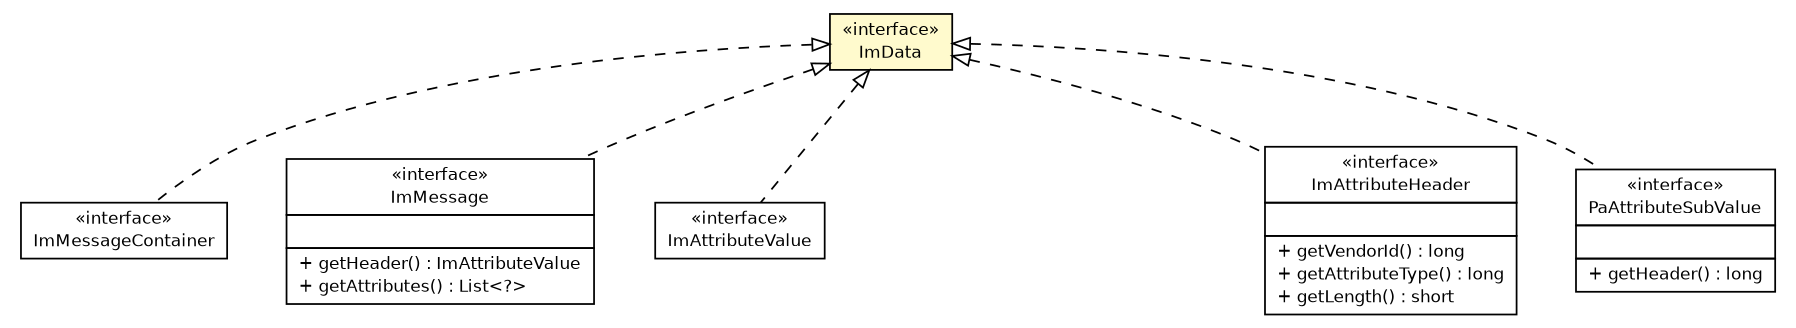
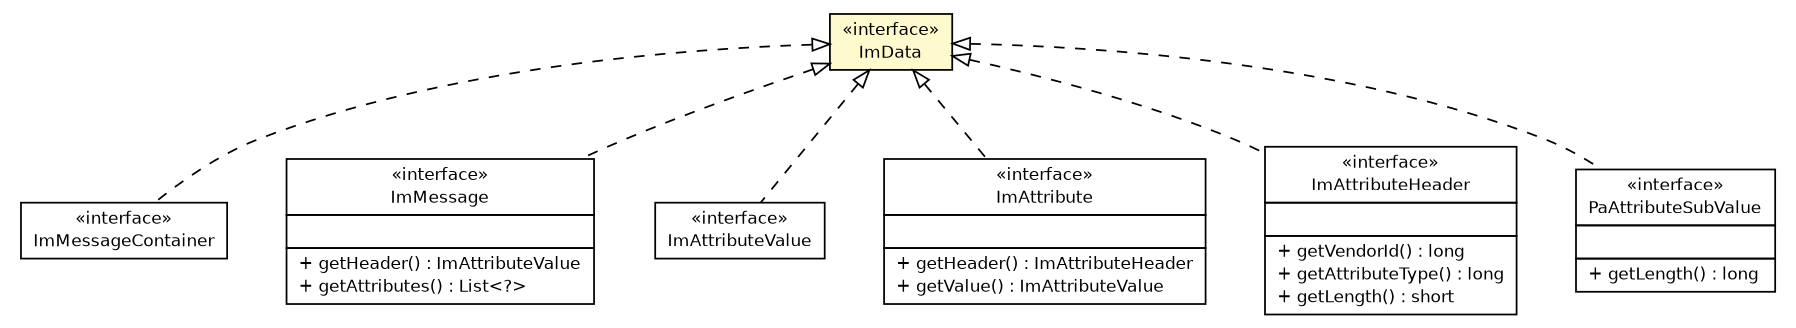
node "ImAttribute": added
node "PaAttributeSubValue": text "+ getHeader() : long" -> "+ getLength() : long"
